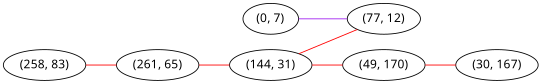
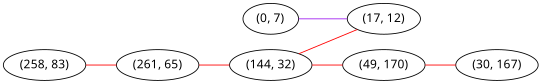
node "(77, 12)": label "(77, 12)" -> "(17, 12)"
node "(144, 31)": label "(144, 31)" -> "(144, 32)"
